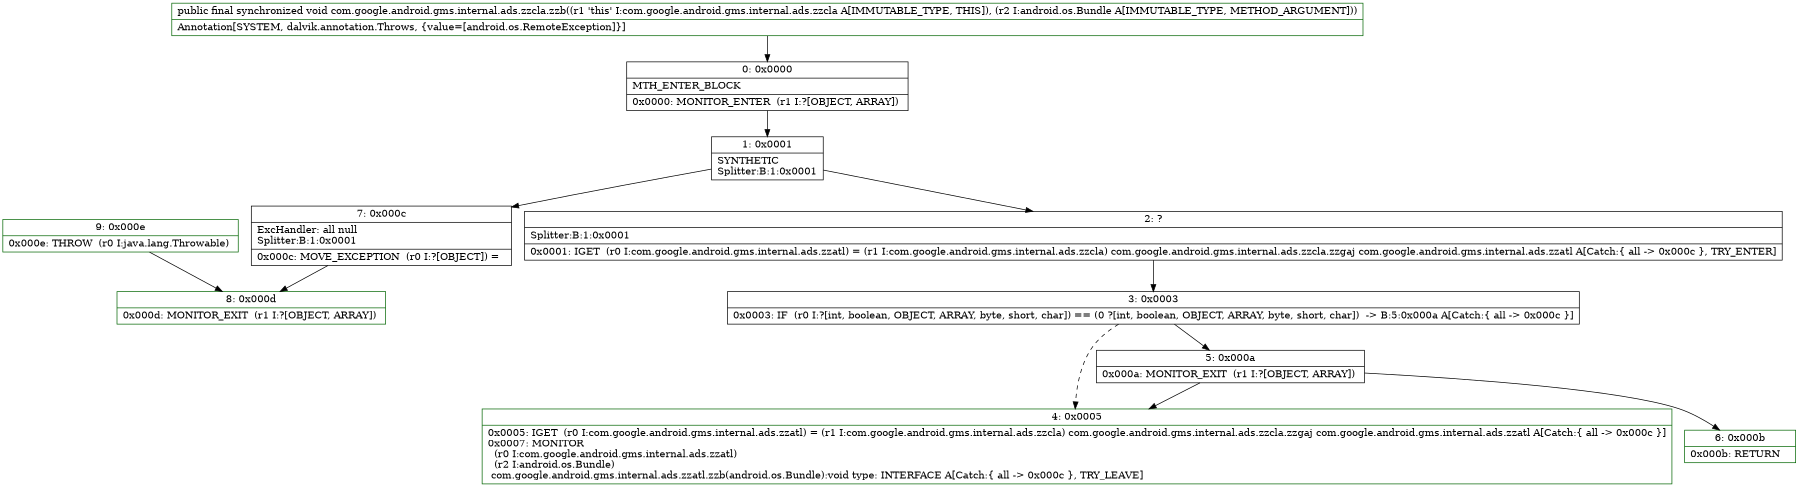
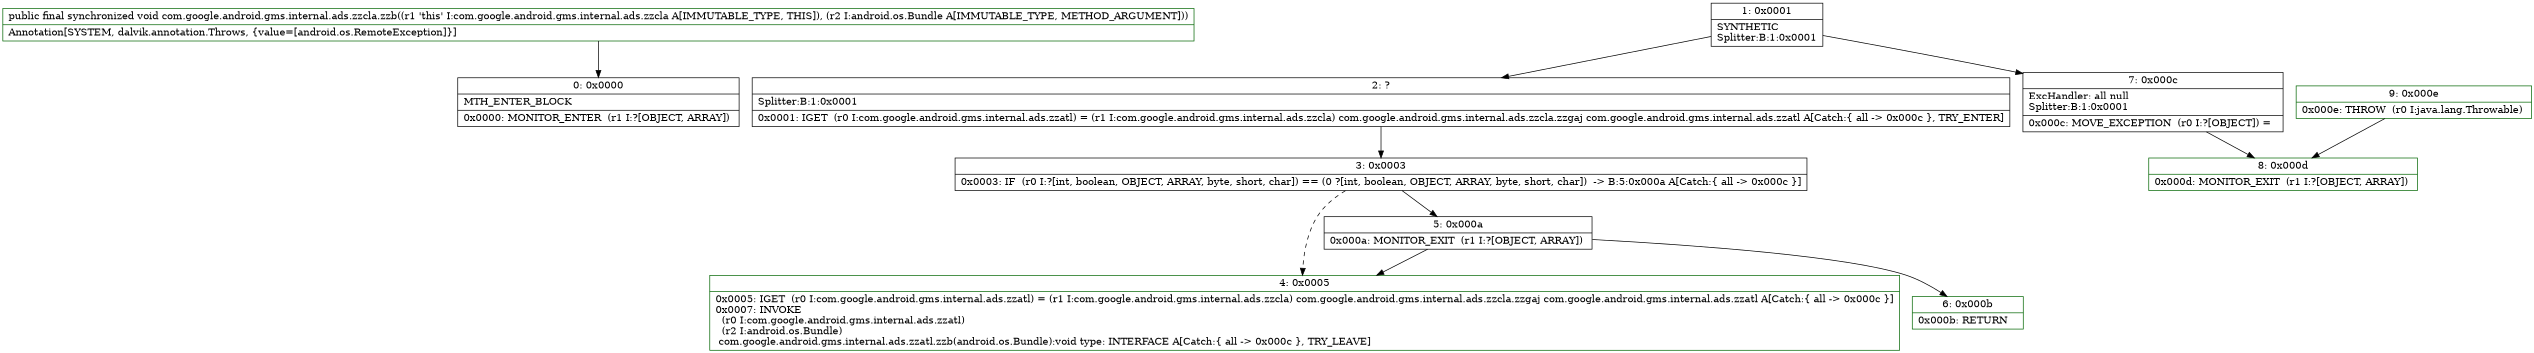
edge "0: 0x0000" -> "1: 0x0001": removed
node "4: 0x0005": text "0x0007: MONITOR" -> "0x0007: INVOKE"
